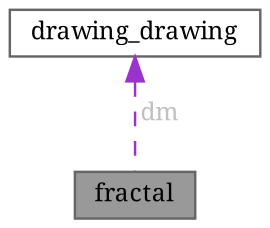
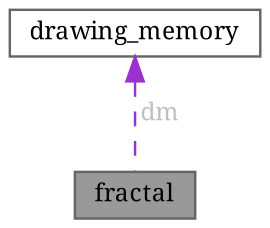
node "drawing_drawing": label "drawing_drawing" -> "drawing_memory"
